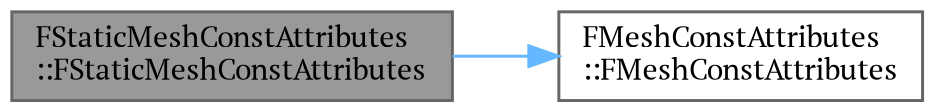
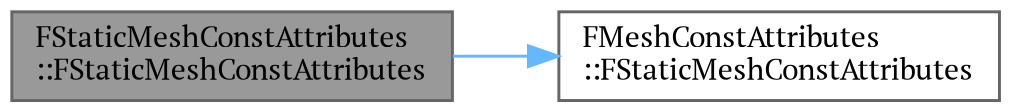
node "FMeshConstAttributes ::FMeshConstAttributes": label "FMeshConstAttributes ::FMeshConstAttributes" -> "FMeshConstAttributes ::FStaticMeshConstAttributes"
